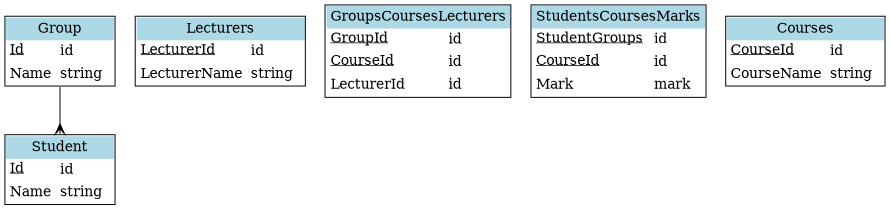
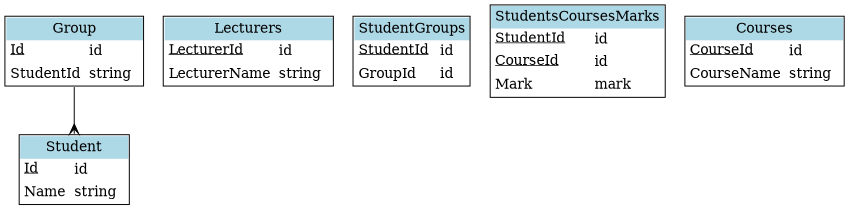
node "StudentsCoursesMarks": text "StudentGroups" -> "StudentId"
node "StudentGroups": added
node "GroupsCoursesLecturers": removed
node "Group": text "Name" -> "StudentId"
